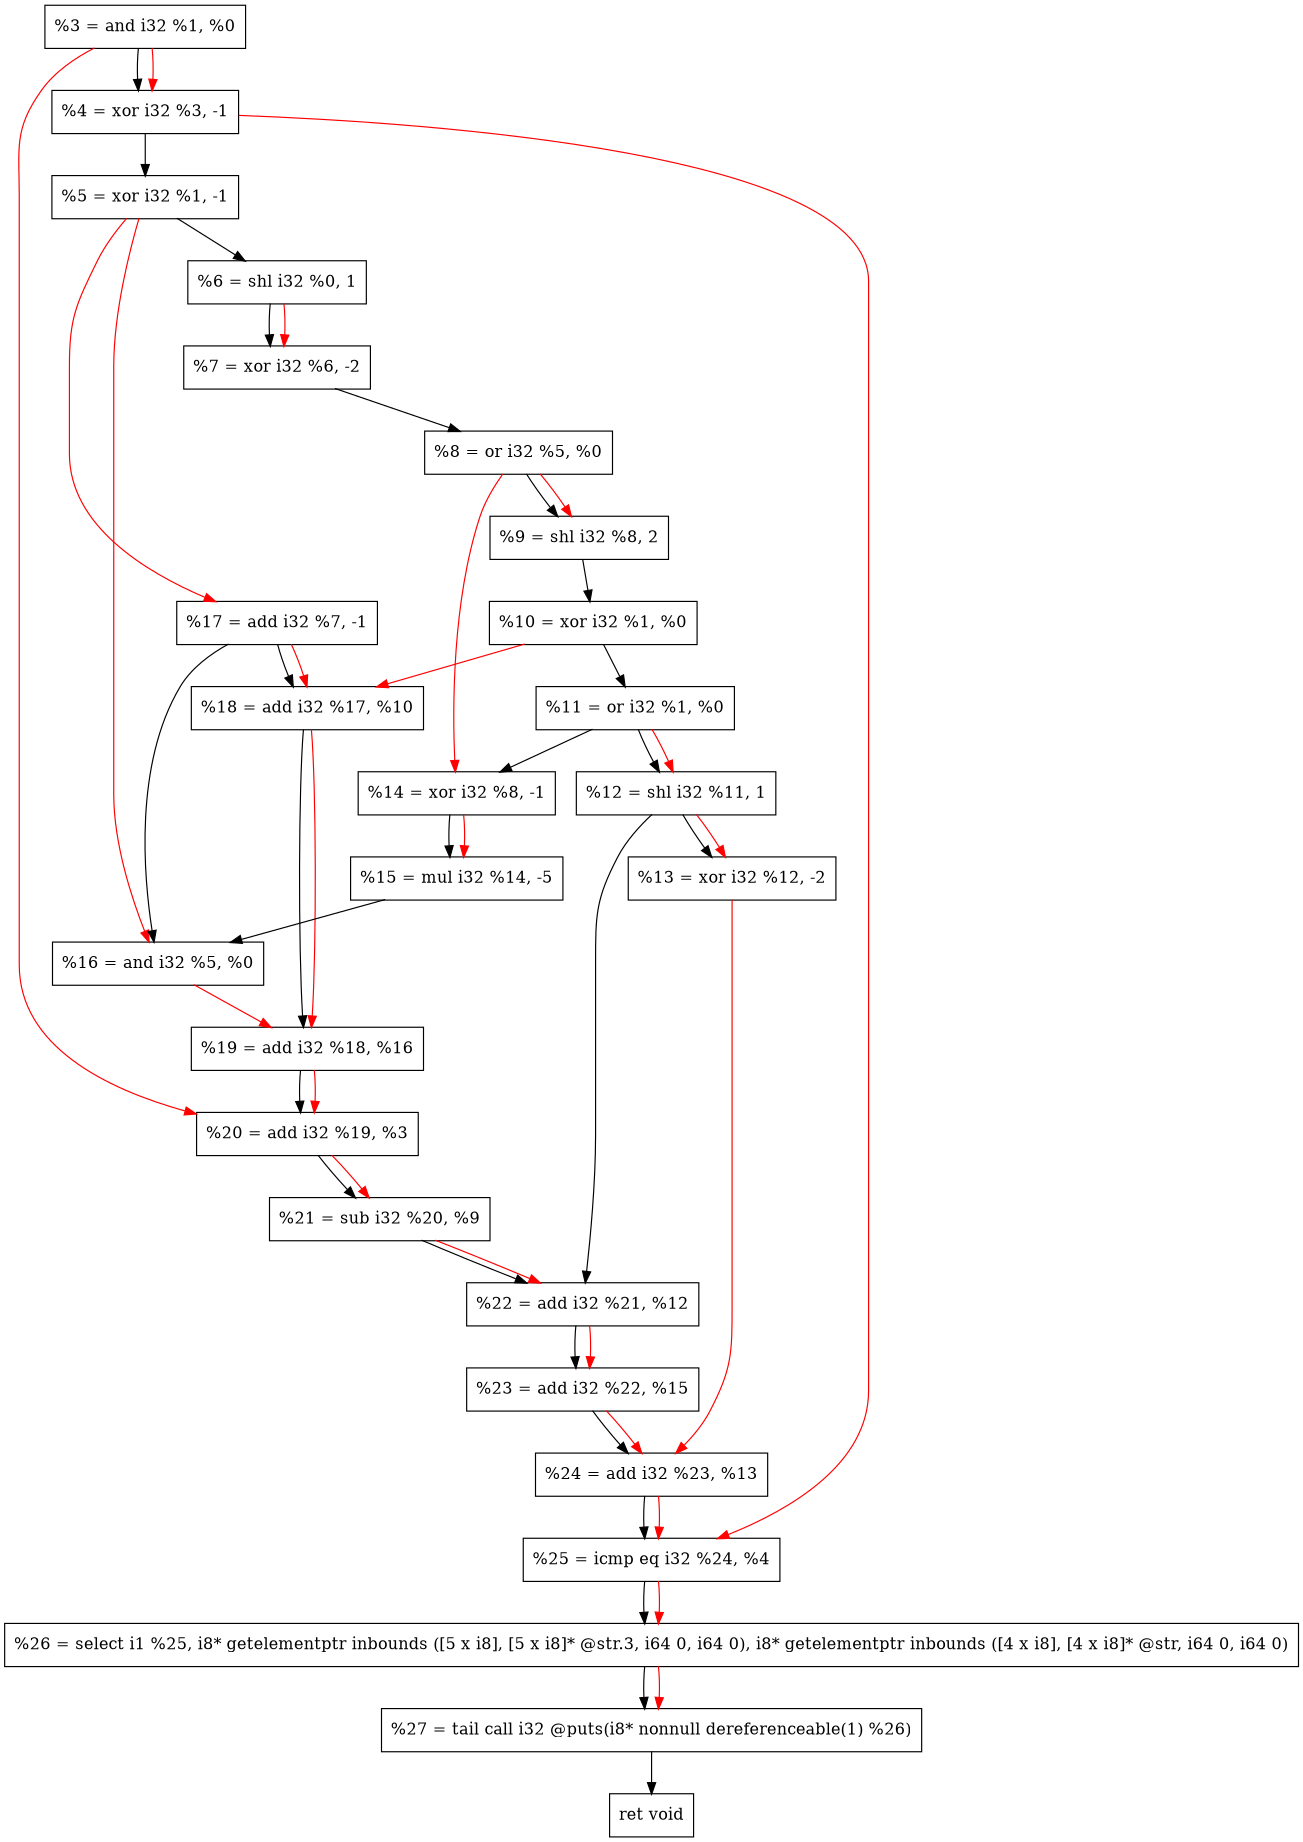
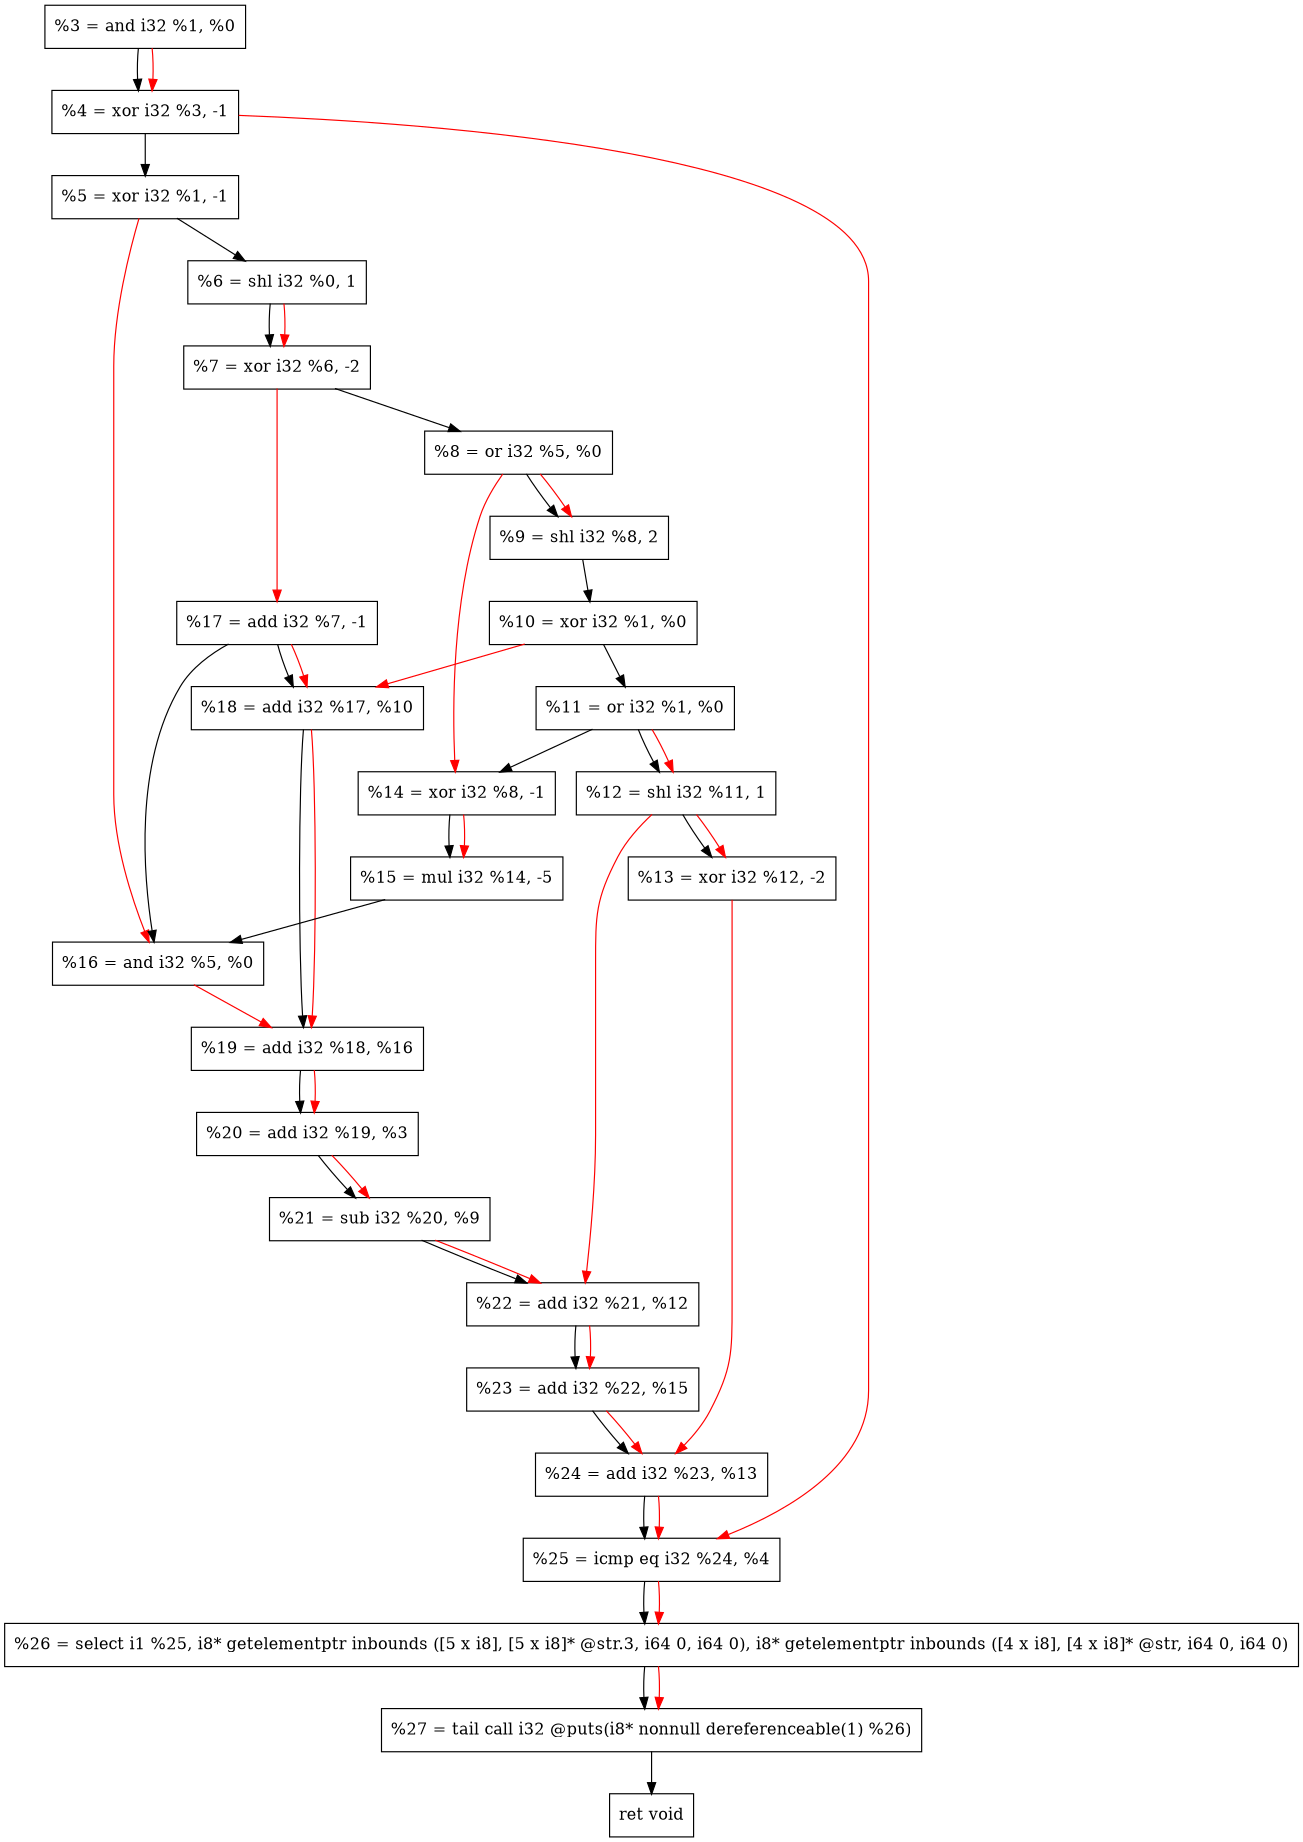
edge "%5 = xor i32 %1, -1" -> "%17 = add i32 %7, -1": now "%7 = xor i32 %6, -2" -> "%17 = add i32 %7, -1"
edge "%3 = and i32 %1, %0" -> "%20 = add i32 %19, %3": removed
edge "%12 = shl i32 %11, 1" -> "%22 = add i32 %21, %12": color black -> red
